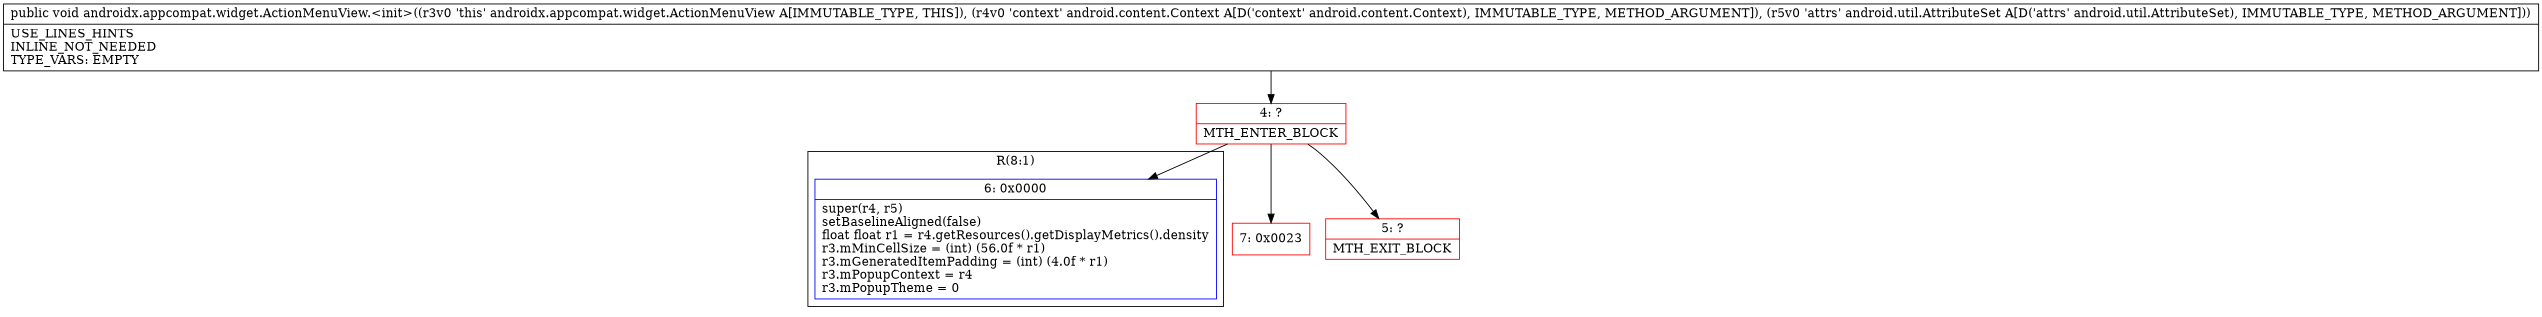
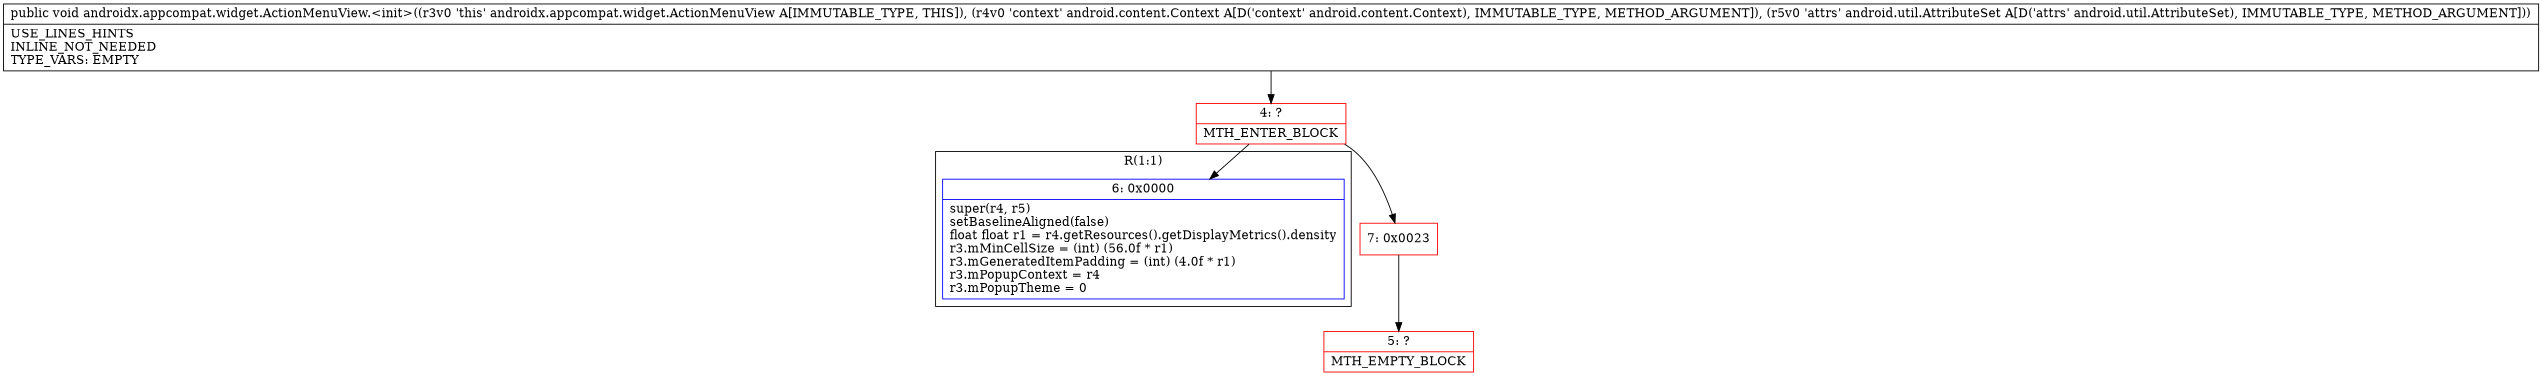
cluster "R(8:1)": label "R(8:1)" -> "R(1:1)"
edge "4: ?" -> "5: ?": now "7: 0x0023" -> "5: ?"
node "5: ?": text "MTH_EXIT_BLOCK" -> "MTH_EMPTY_BLOCK"
